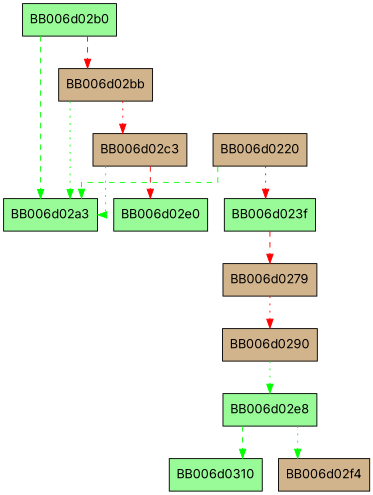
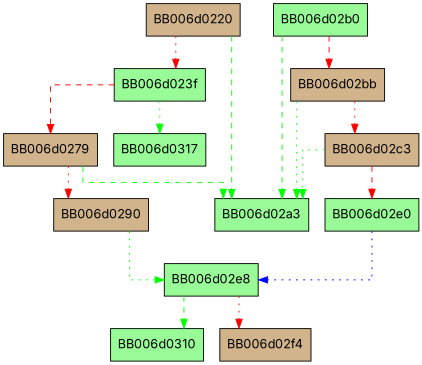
node "BB006d0317": added
edge "BB006d0279" -> "BB006d02a3": added
edge "BB006d02e0" -> "BB006d02e8": added
edge "BB006d02e8" -> "BB006d02f4": color green -> red
